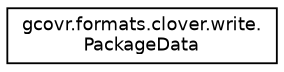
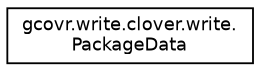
node "gcovr.formats.clover.write. PackageData": label "gcovr.formats.clover.write. PackageData" -> "gcovr.write.clover.write. PackageData"
